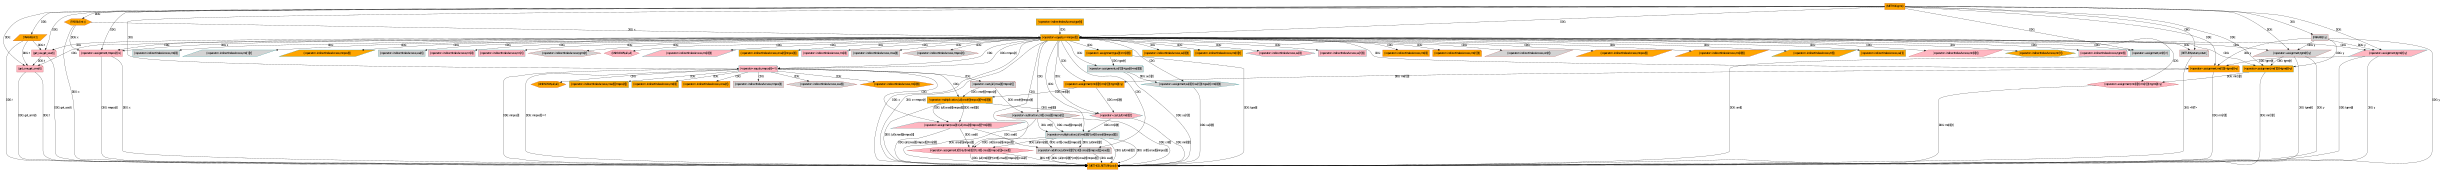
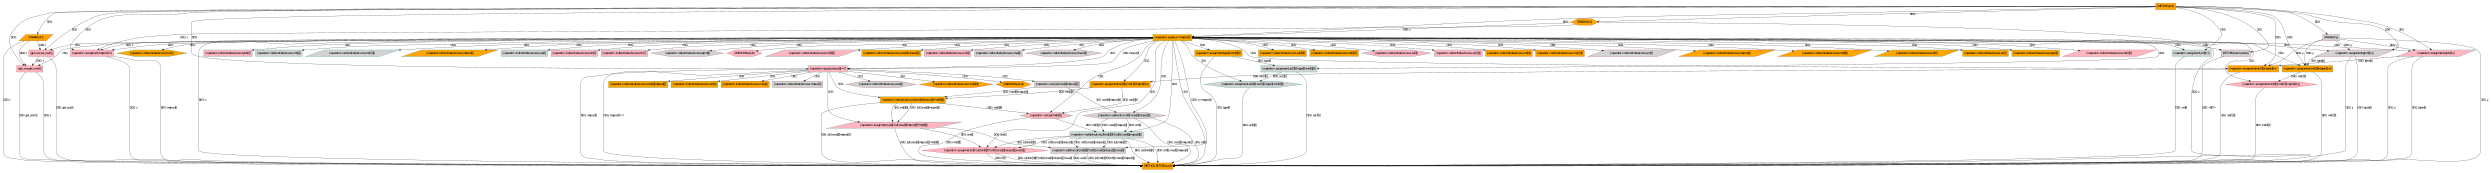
edge "(<operator>.indirectIndexAccess,tgse[t])" -> "(<operator>.equals,x==mnpos[t])": reversed
node "(get_sse,get_sse(t))": label "(get_sse,get_sse(t))" -> "(get_sse,sse_sse(t))"
